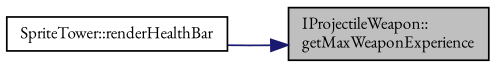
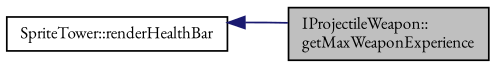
edge "SpriteTower::renderHealthBar" -> "IProjectileWeapon:: getMaxWeaponExperience": reversed
